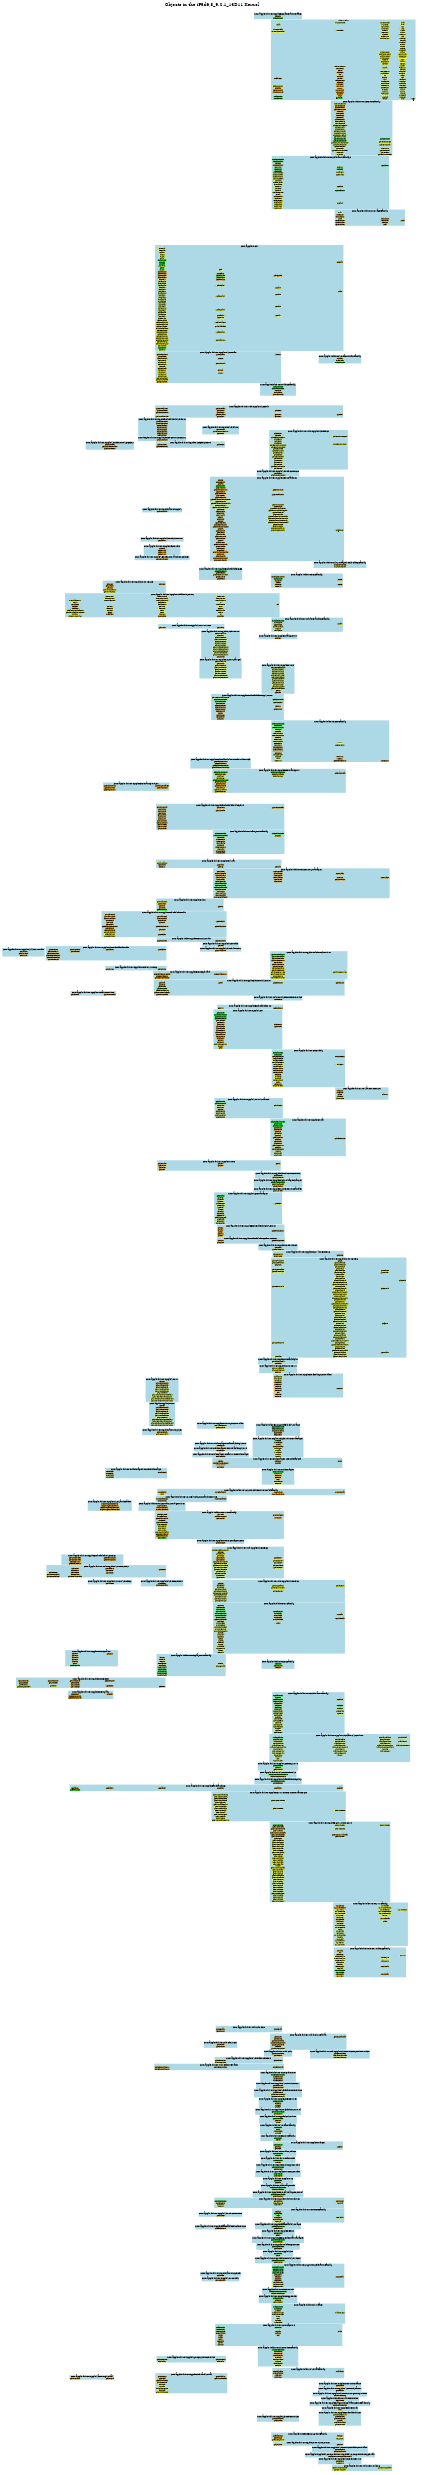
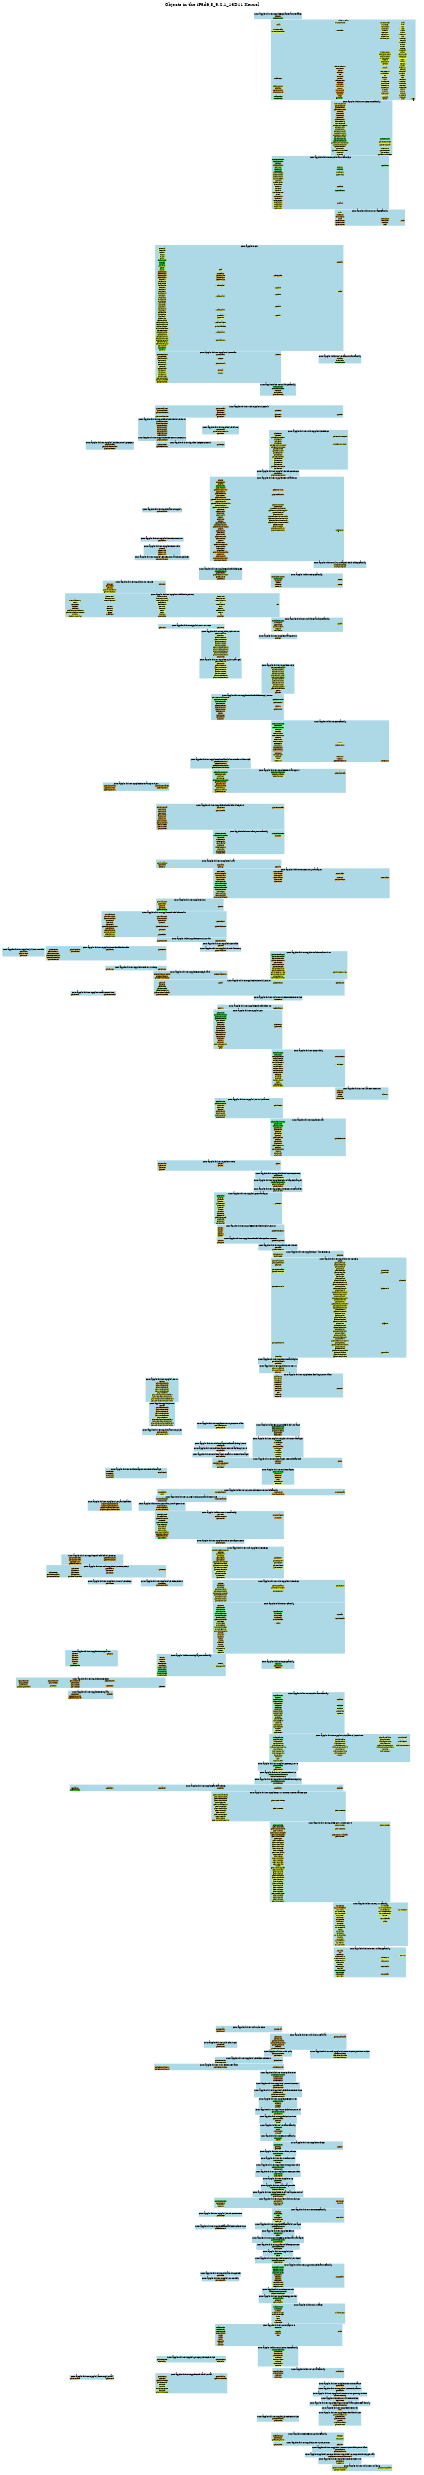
node "PMUADCFunction": label "PMUADCFunction" -> "IOBigMemoryCursor"
node "IOAccelDevice2": fillcolor orange -> green
node "AGXAcceleratorG4P_B0": fillcolor green -> orange
